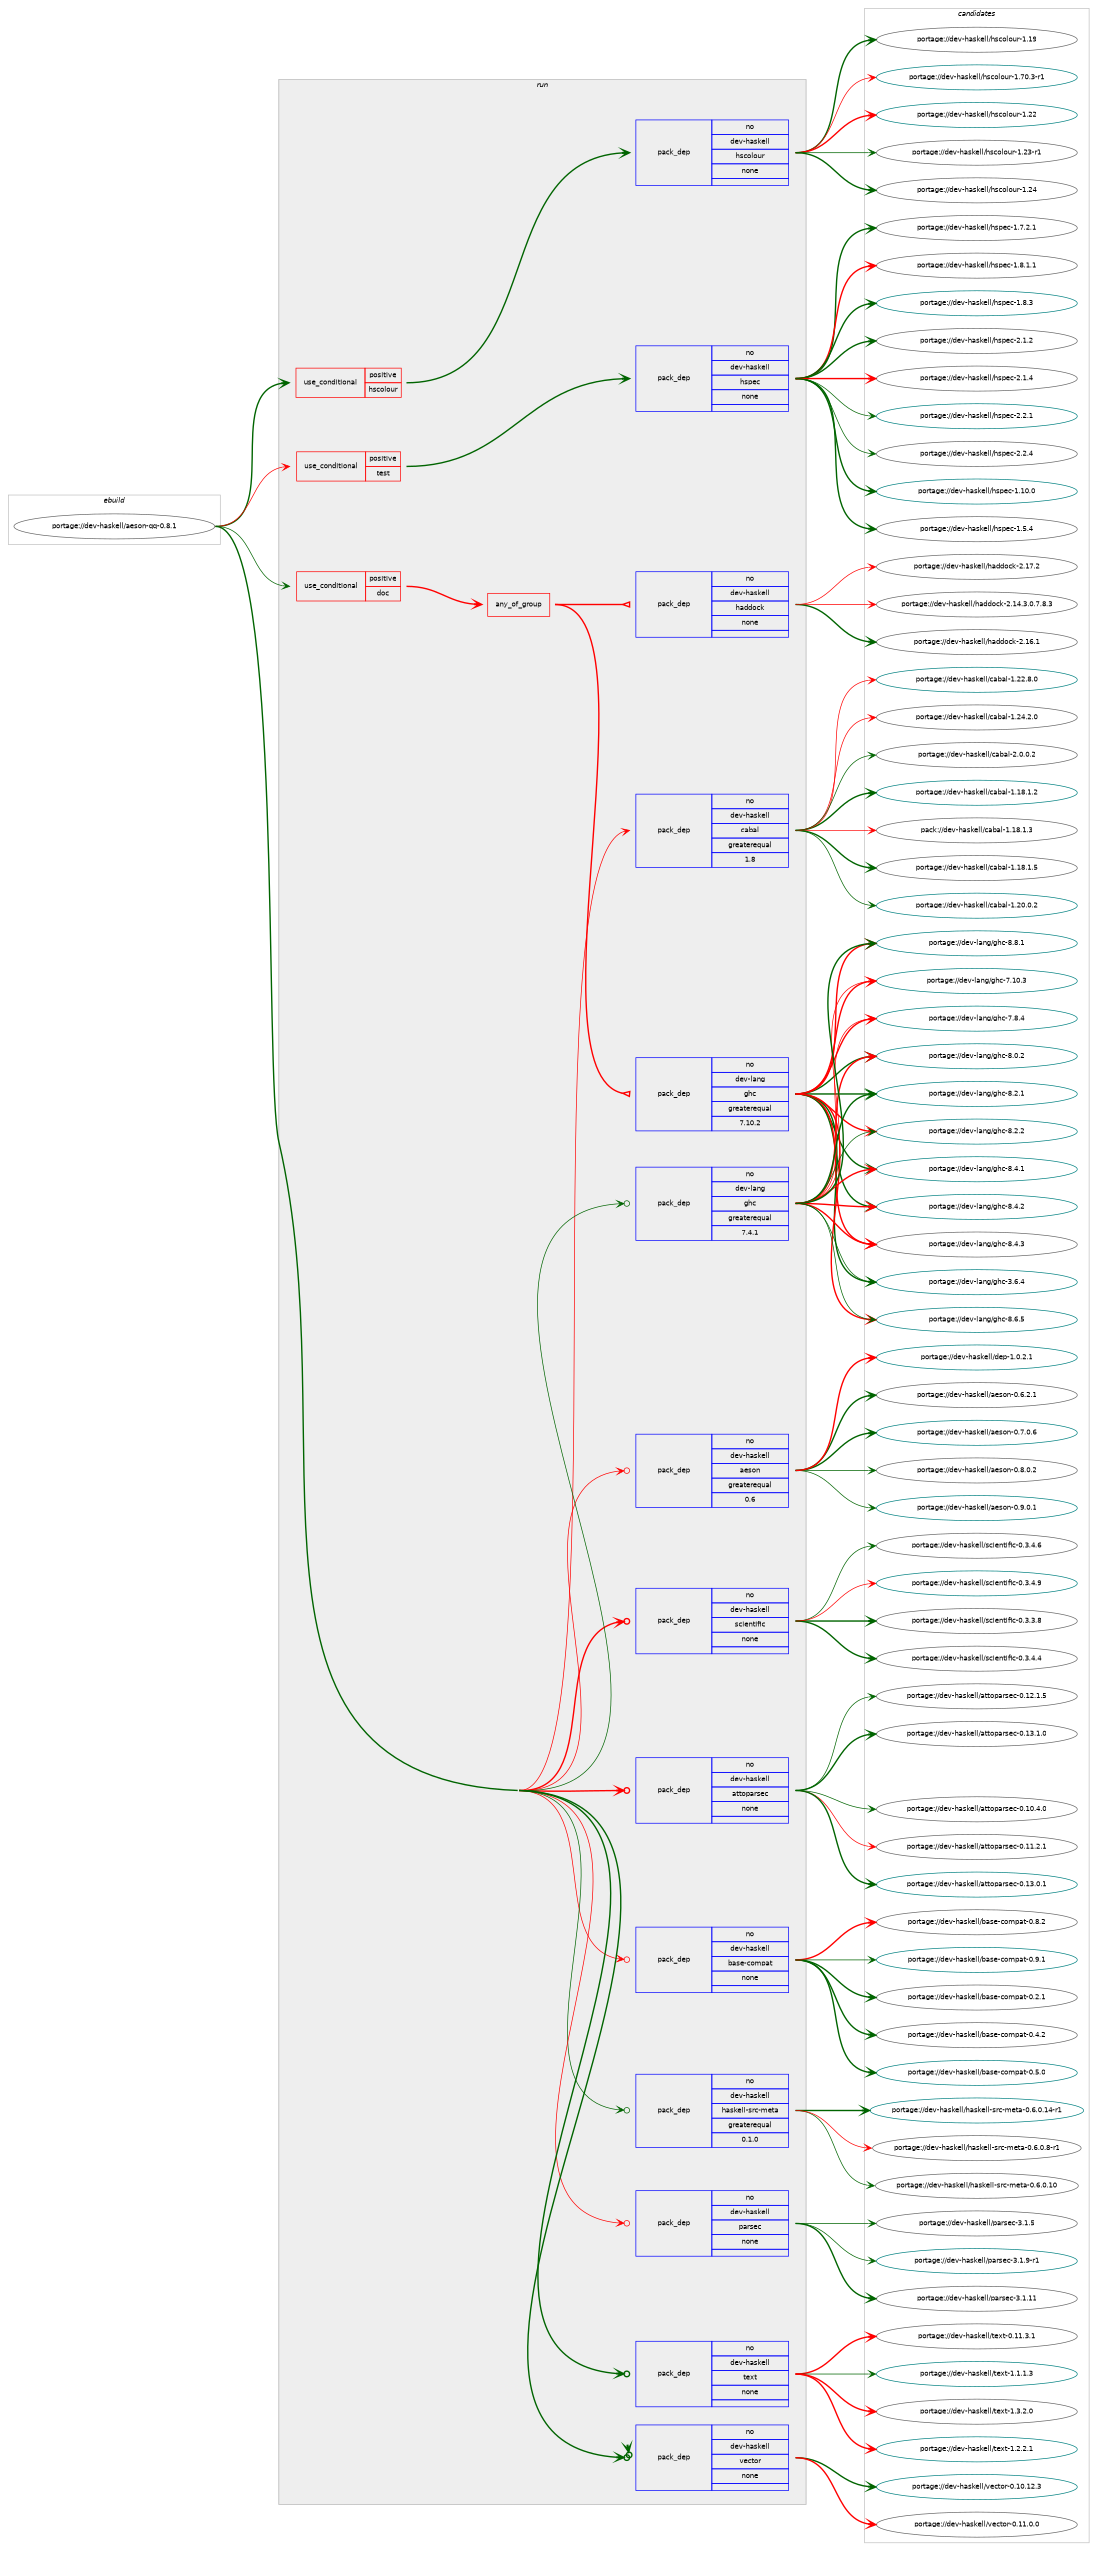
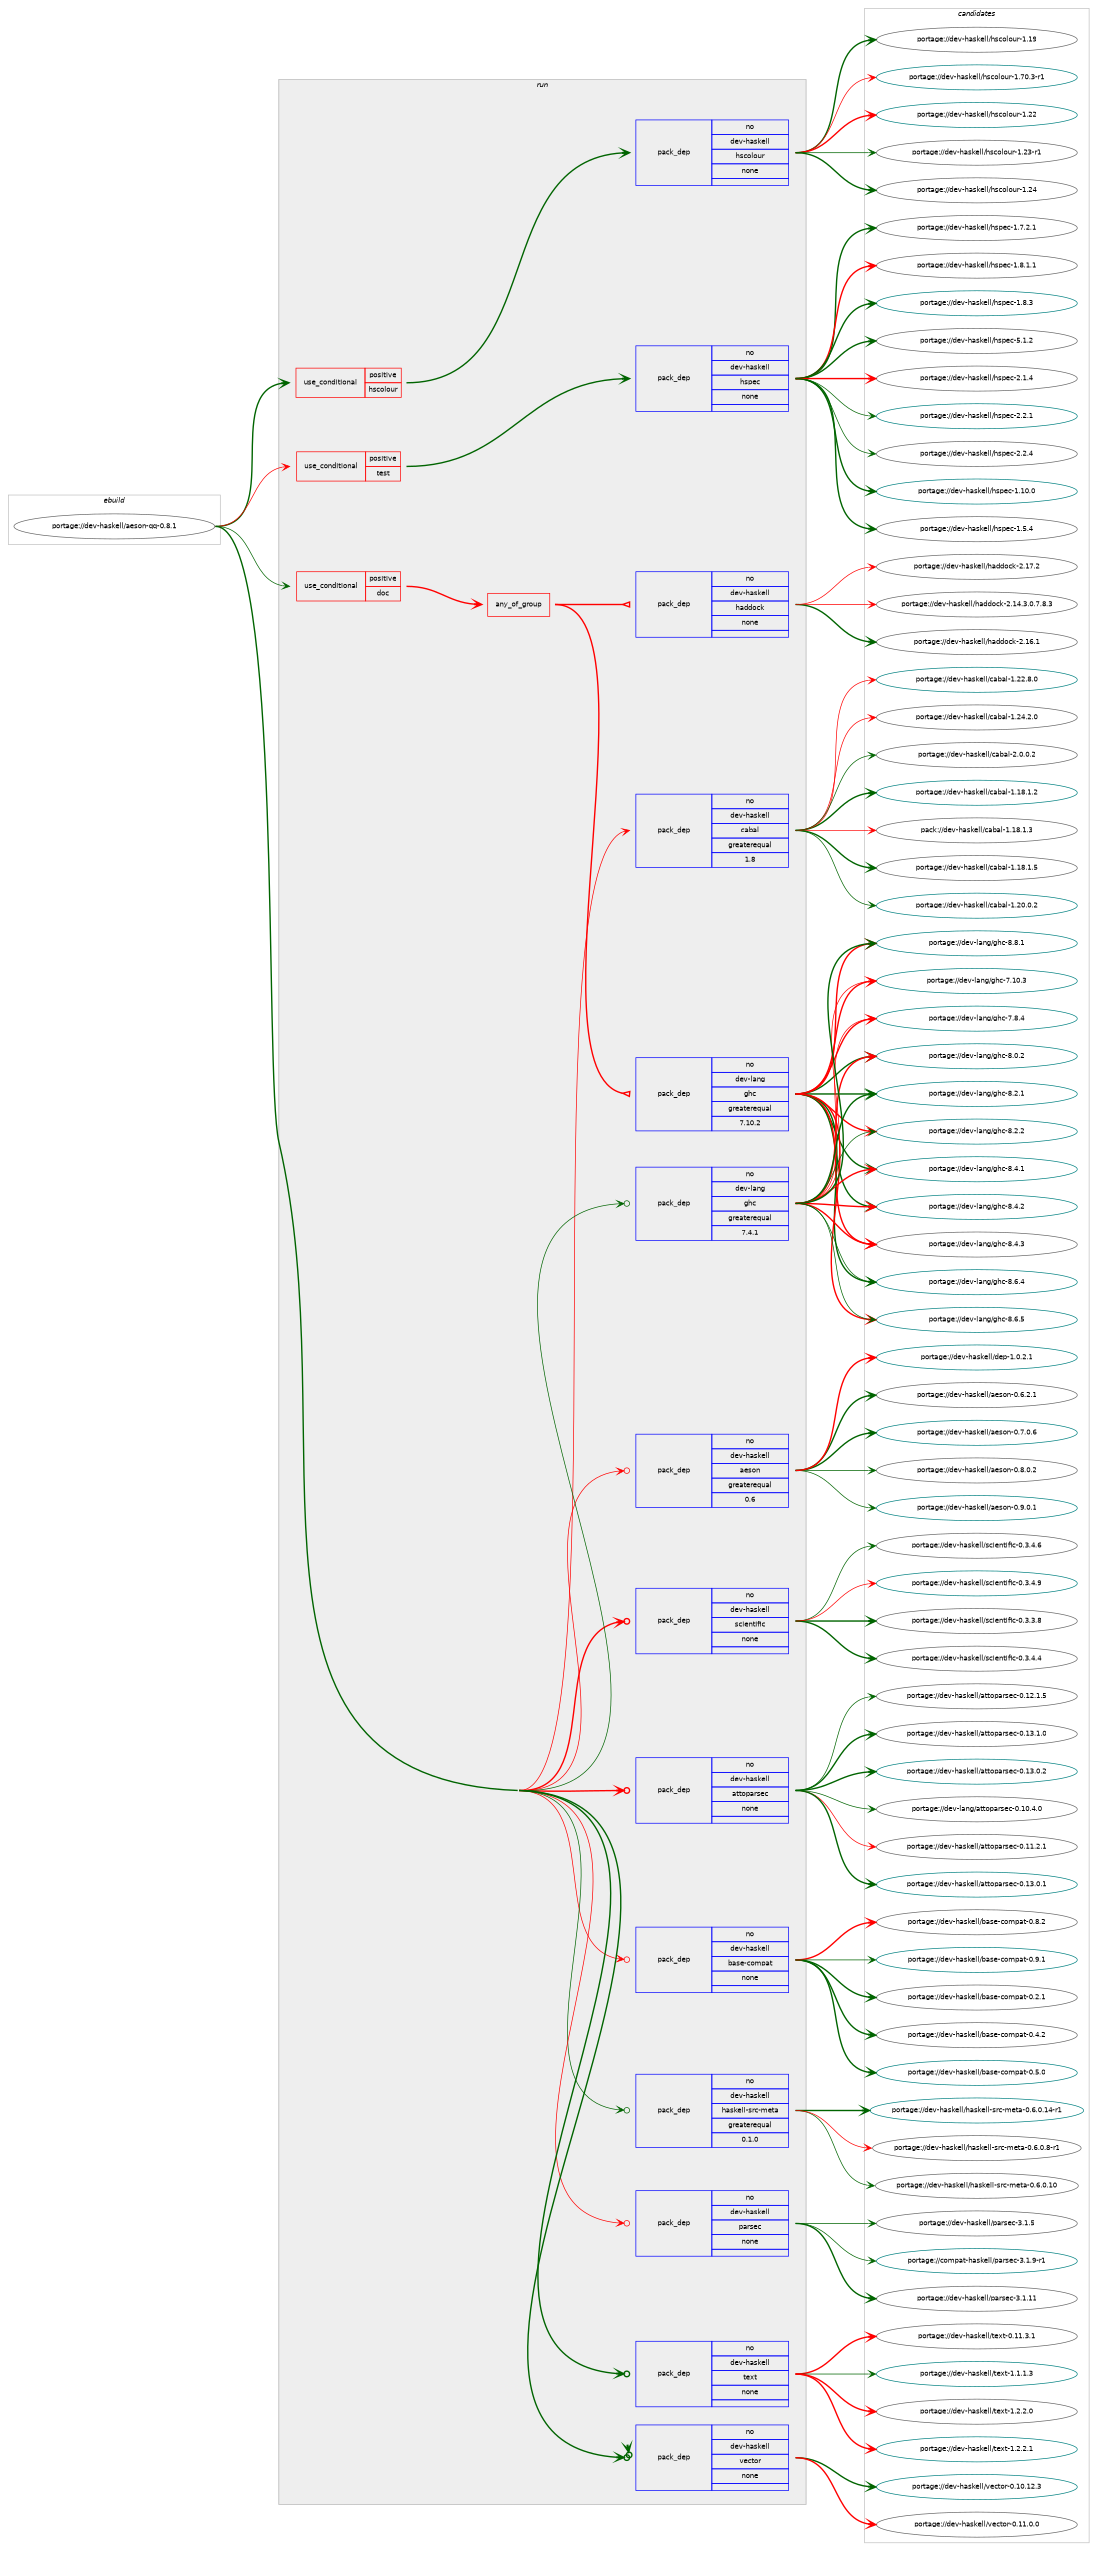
node "portage://dev-haskell/hspec-2.1.2": label "portage://dev-haskell/hspec-2.1.2" -> "portage://dev-haskell/hspec-5.1.2"
node "portage://dev-lang/ghc-3.6.4": label "portage://dev-lang/ghc-3.6.4" -> "portage://dev-lang/ghc-8.6.4"
node "portage://dev-haskell/attoparsec-0.13.0.2": added
node "portage://dev-haskell/attoparsec-0.10.4.0": label "portage://dev-haskell/attoparsec-0.10.4.0" -> "portage://dev-lang/attoparsec-0.10.4.0"
node "portage://dev-haskell/parsec-3.1.9-r1": label "portage://dev-haskell/parsec-3.1.9-r1" -> "portage://compat-haskell/parsec-3.1.9-r1"
node "portage://dev-haskell/text-1.3.2.0": label "portage://dev-haskell/text-1.3.2.0" -> "portage://dev-haskell/text-1.2.2.0"
